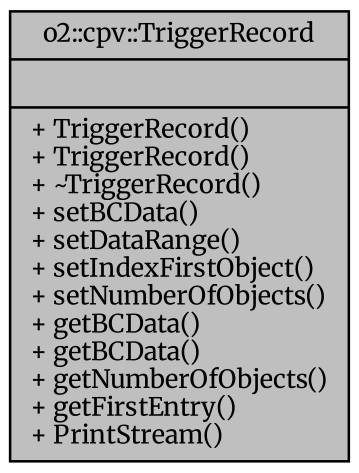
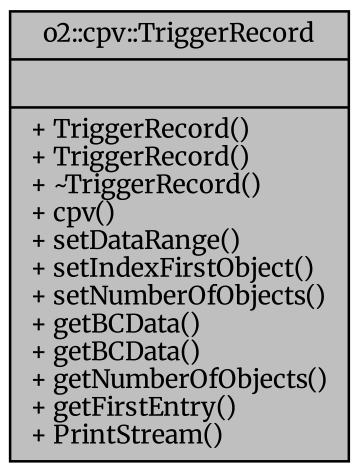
node "o2::cpv::TriggerRecord": text "+ setBCData()" -> "+ cpv()"
